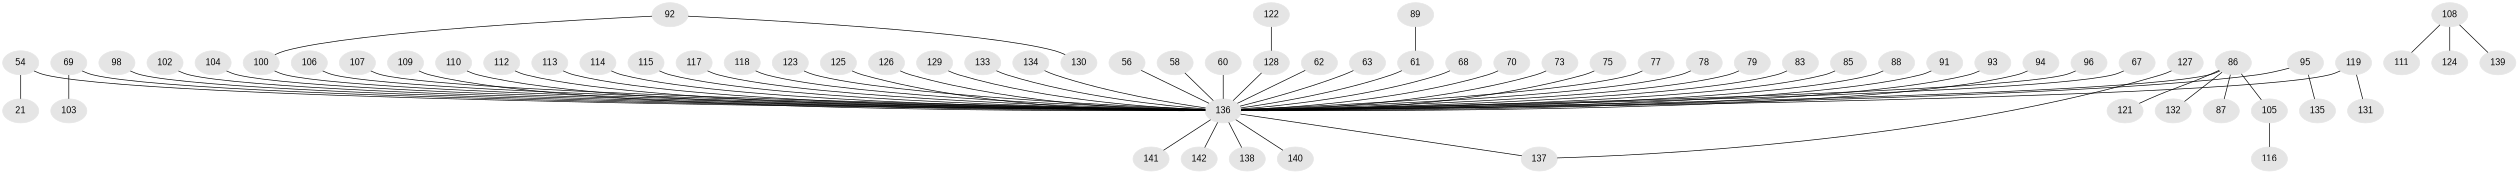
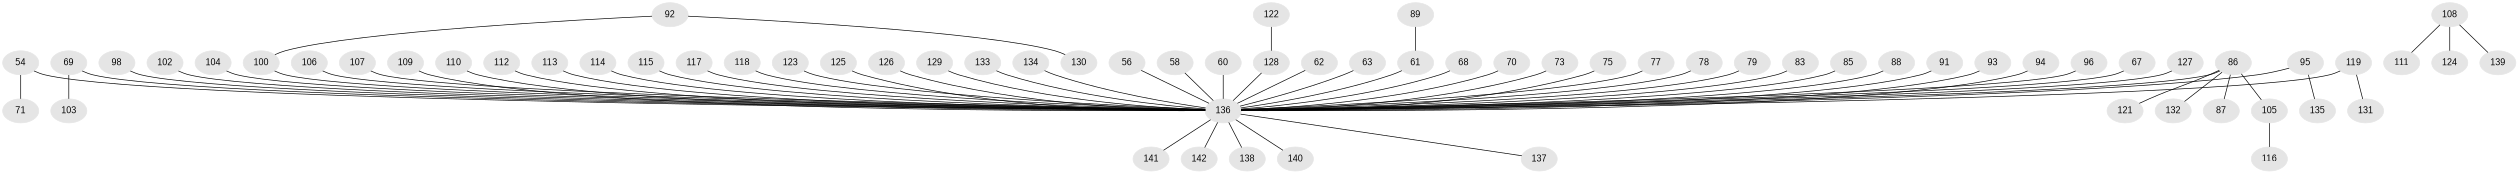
node "21": label "21" -> "71"
edge "127" -- "137": now "127" -- "136"
